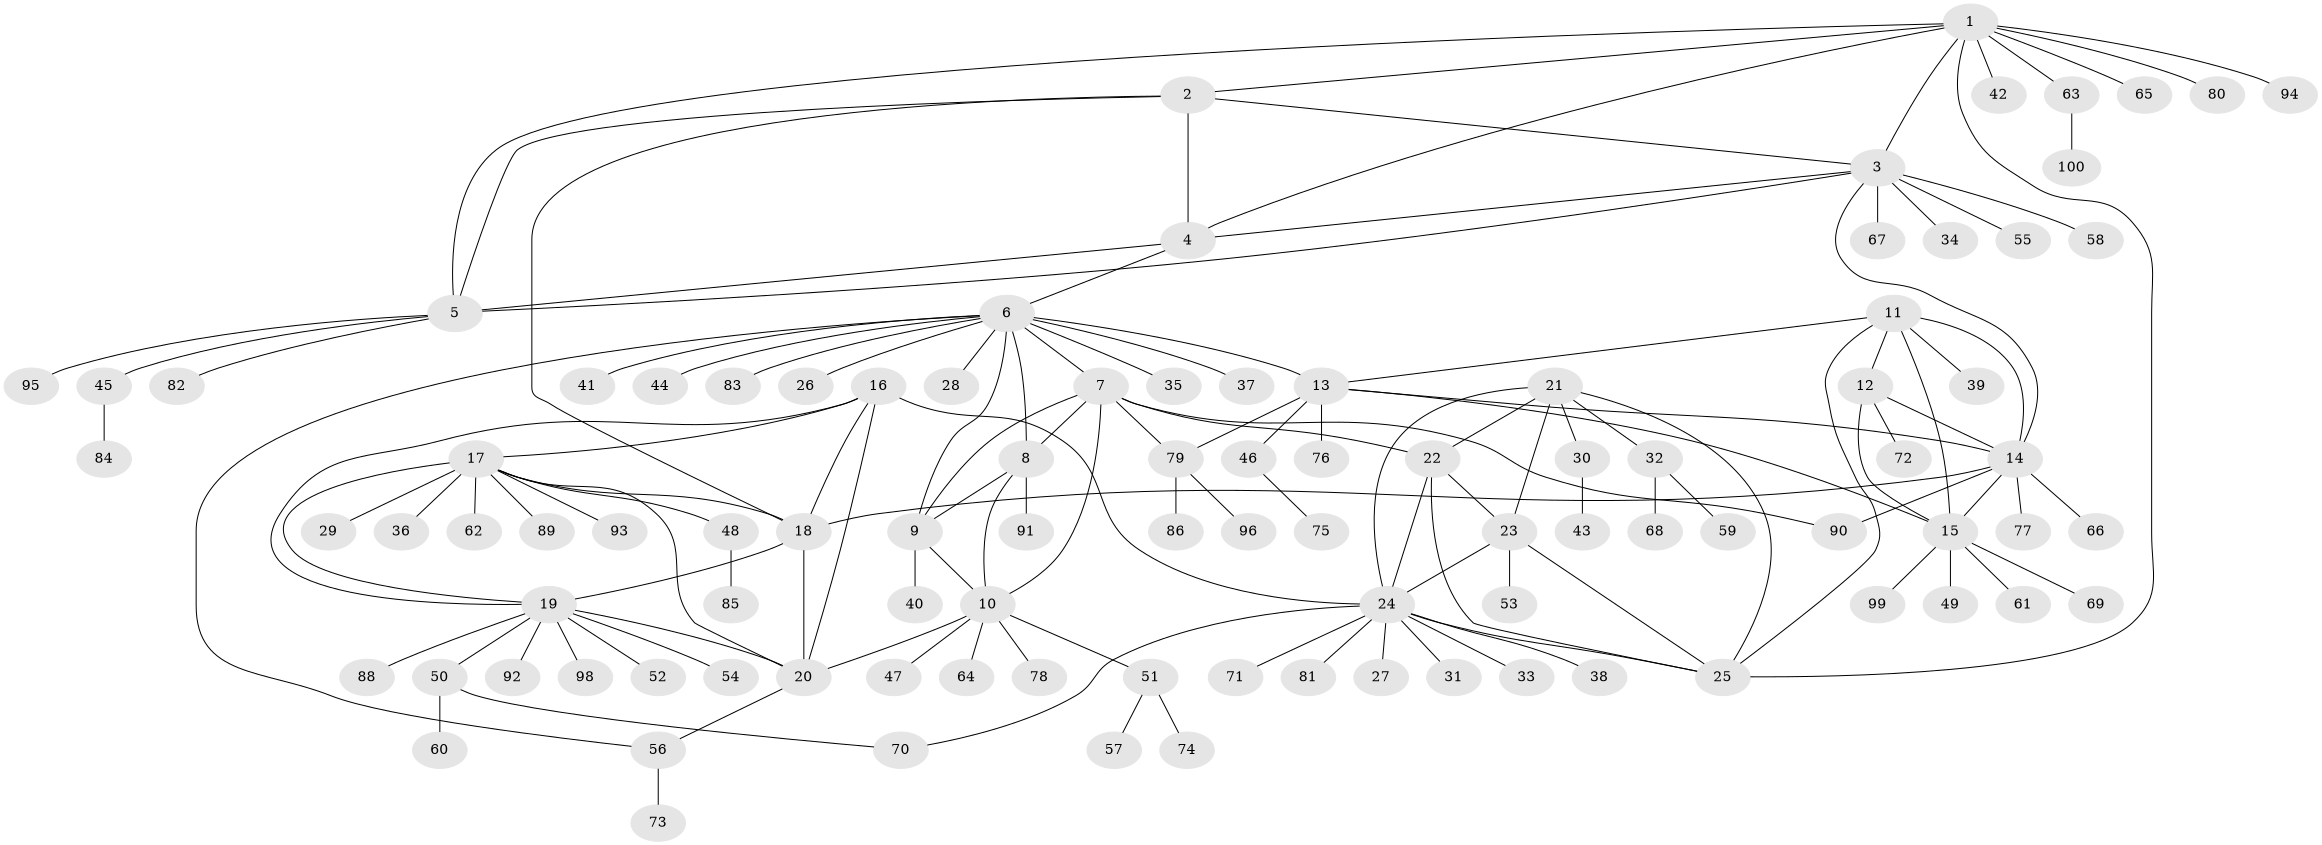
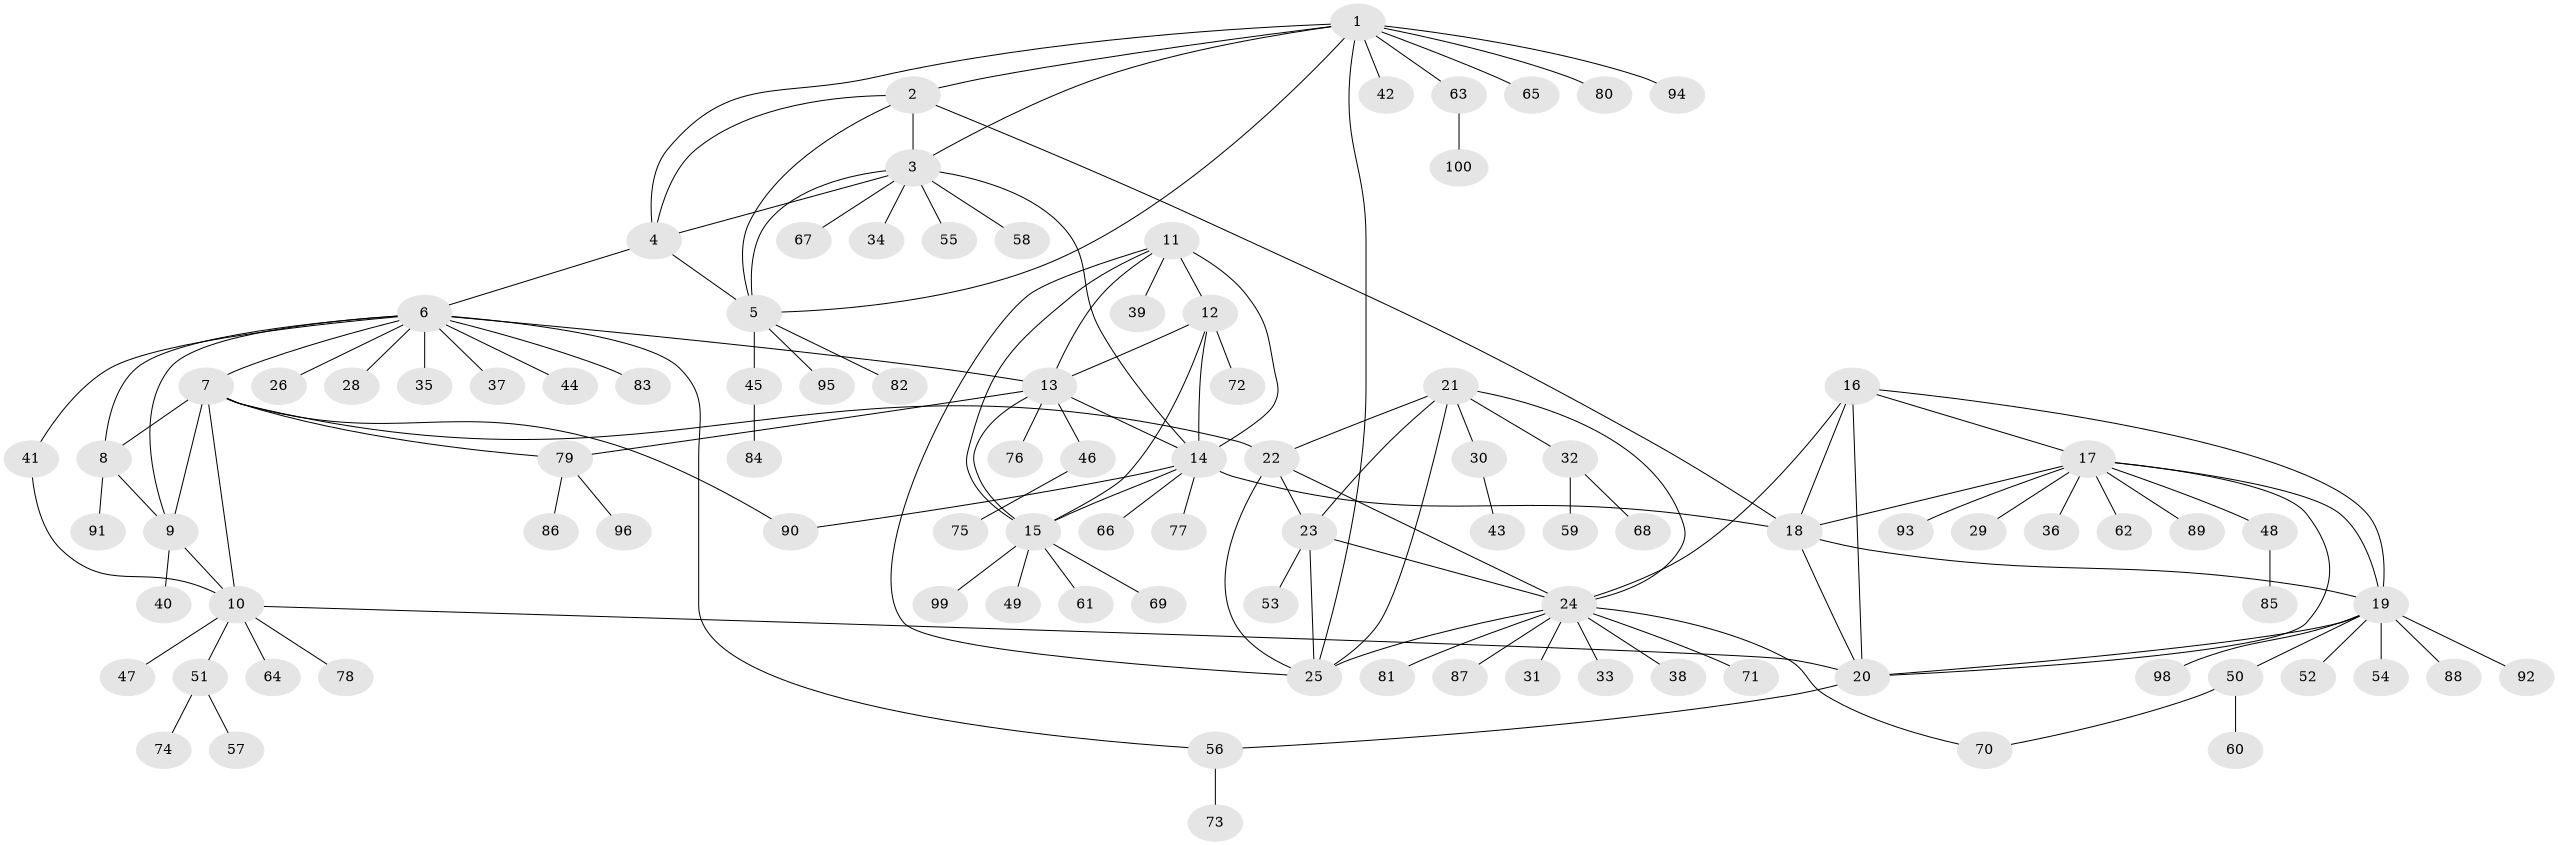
edge "12" -- "13": added
edge "8" -- "10": now "41" -- "10"
node "27": label "27" -> "87"
